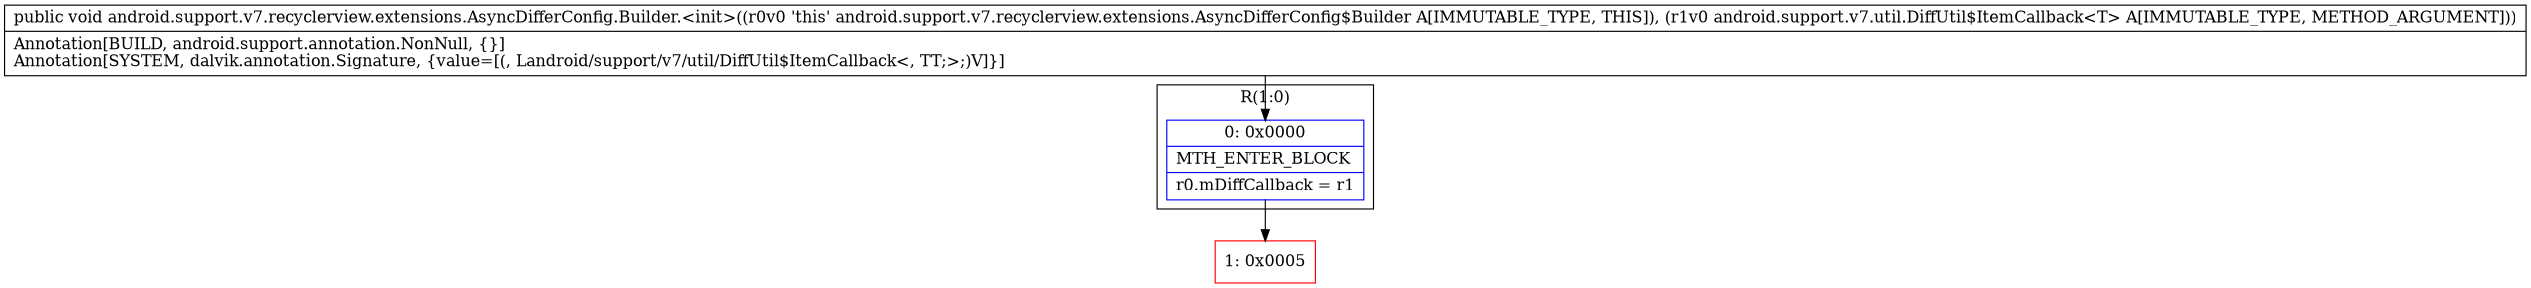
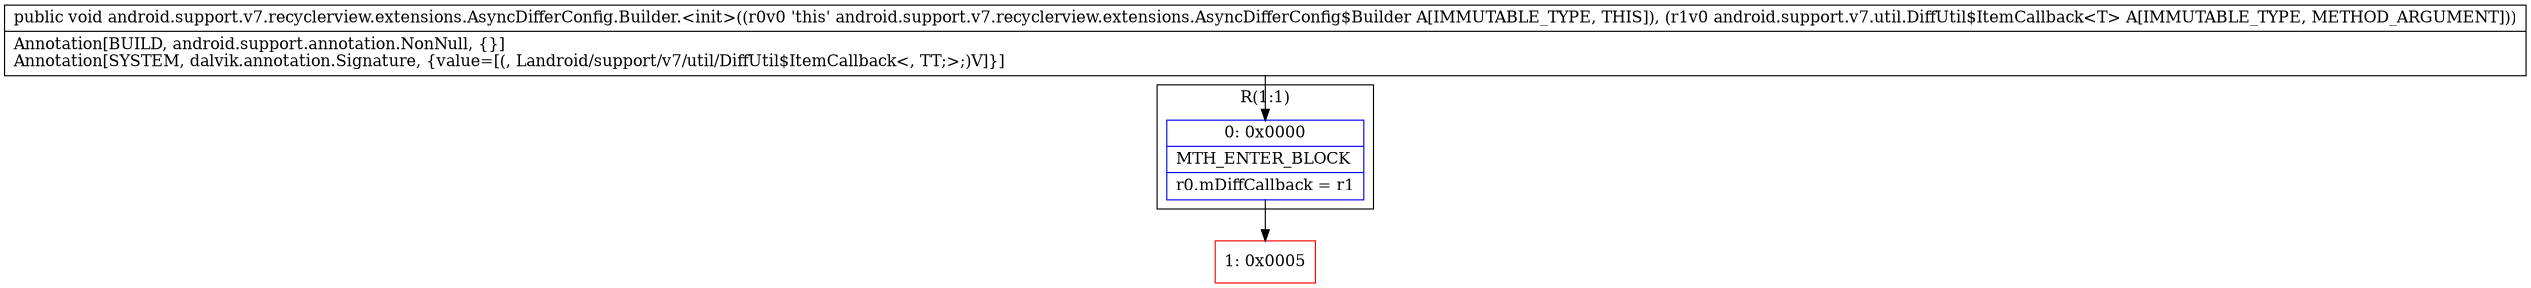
cluster "R(1:0)": label "R(1:0)" -> "R(1:1)"
